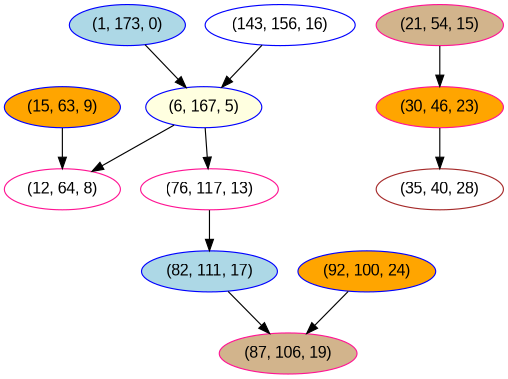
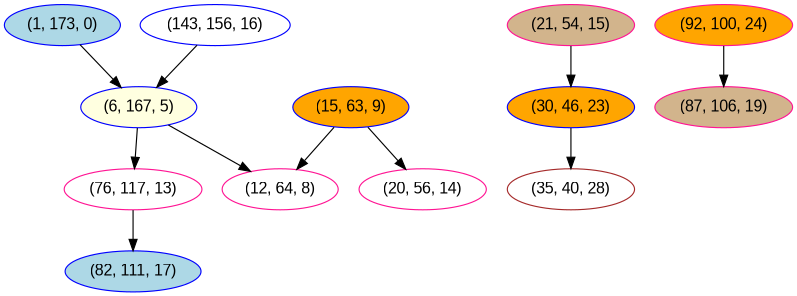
node "(30, 46, 23)": color deeppink -> blue
node "(20, 56, 14)": added
node "(92, 100, 24)": color blue -> deeppink
edge "(82, 111, 17)" -> "(87, 106, 19)": removed
